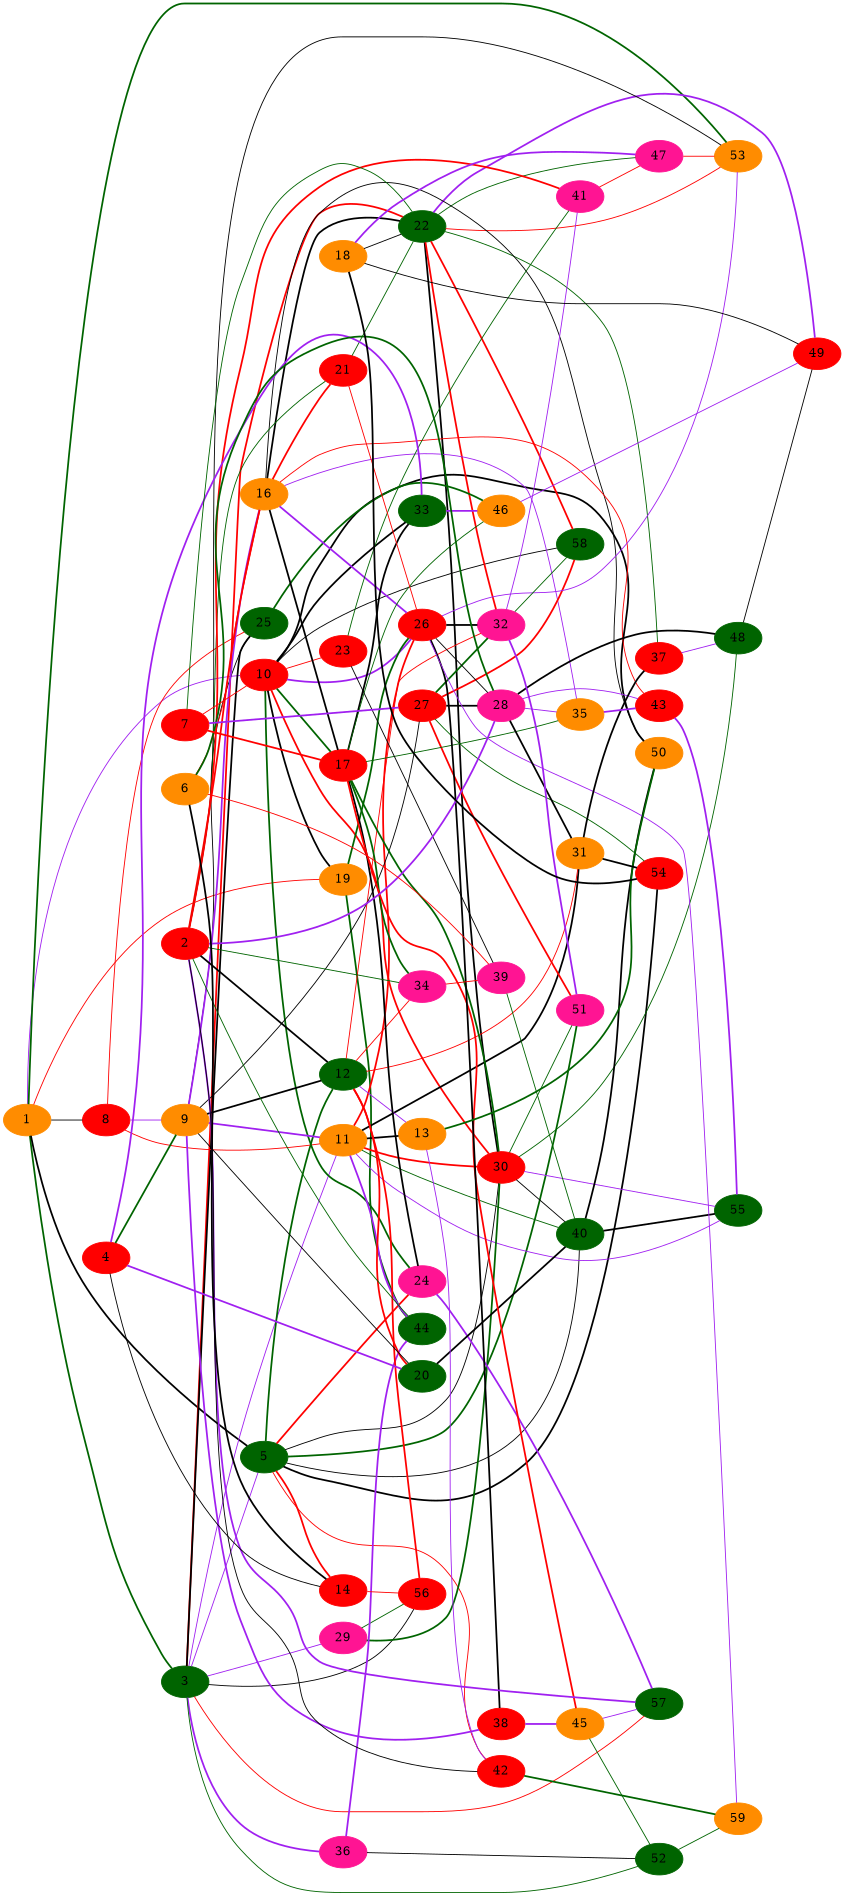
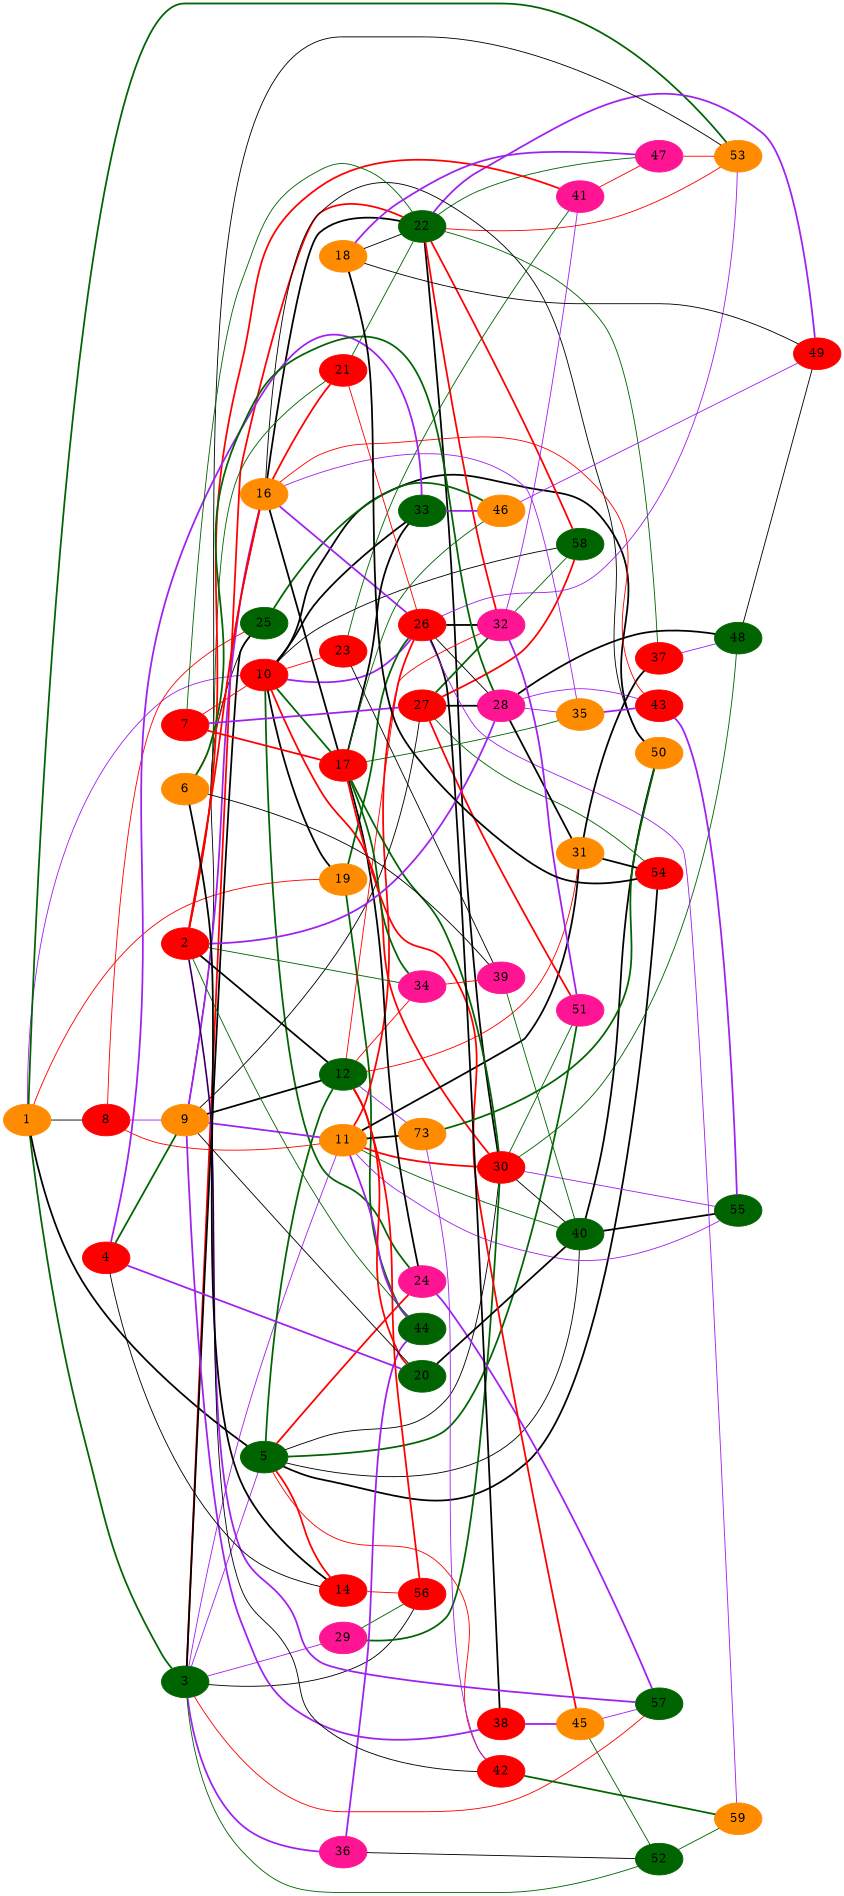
edge "6" -- "39": color red -> black
node "13": label "13" -> "73"
